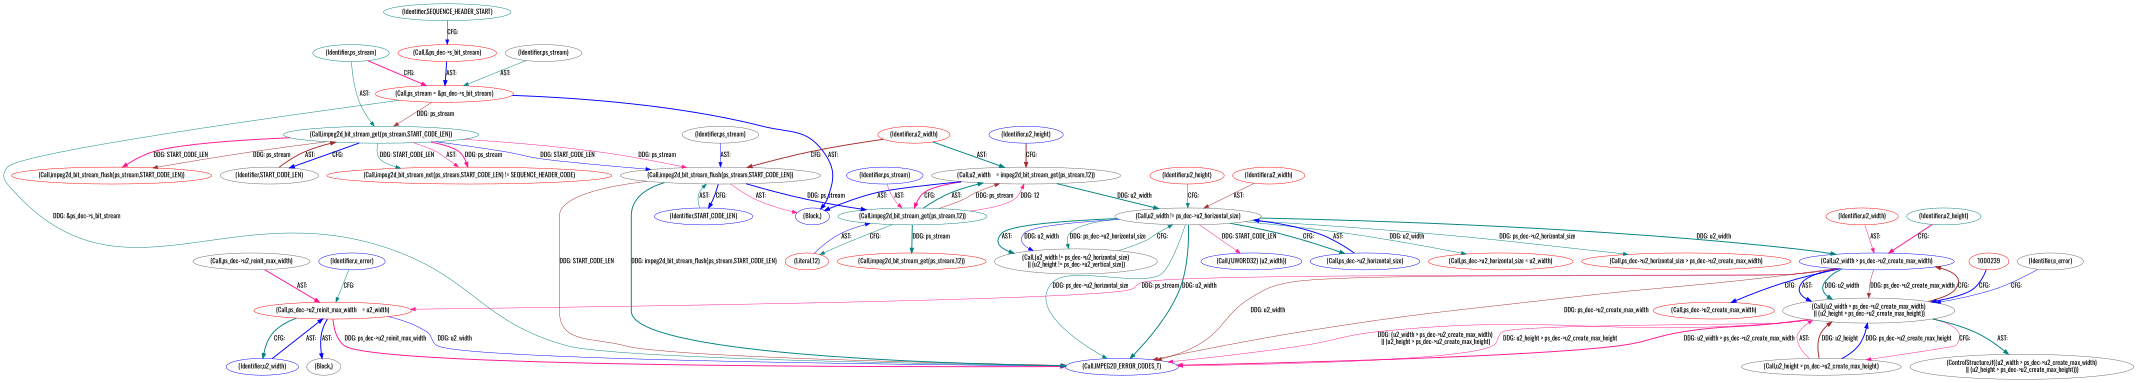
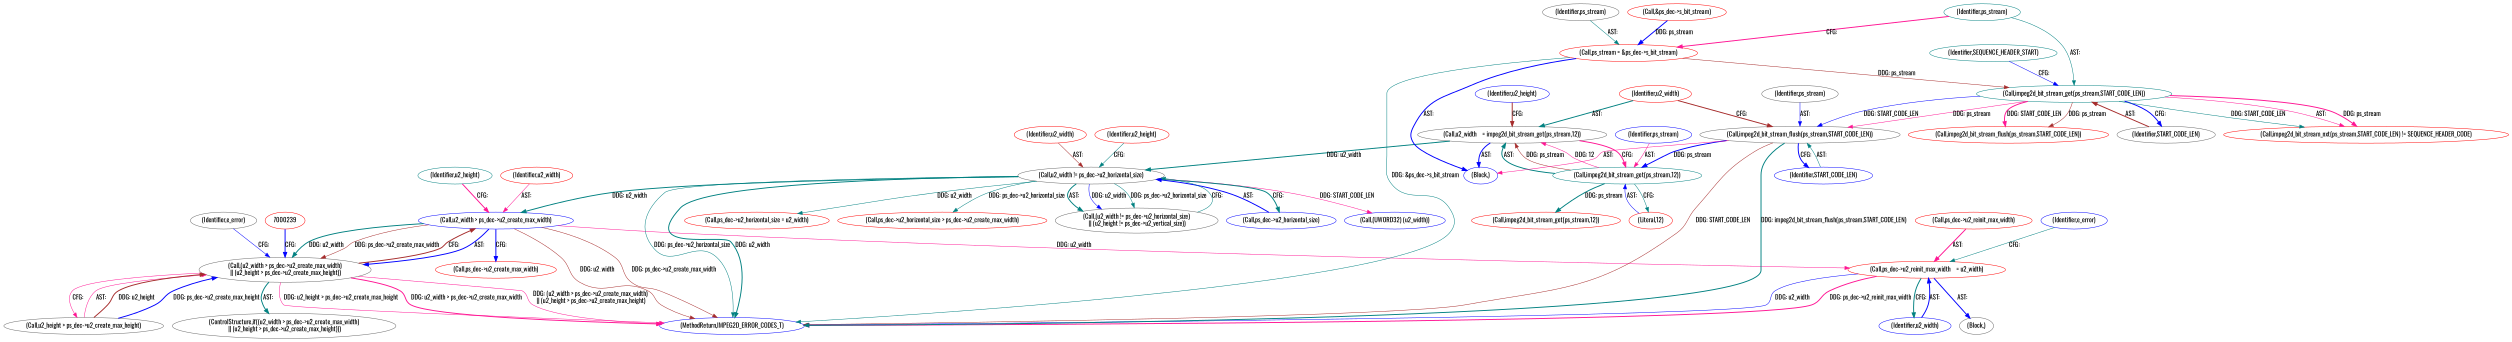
edge "(Identifier,SEQUENCE_HEADER_START)" -> "(Call,&ps_dec->s_bit_stream)": now "(Identifier,SEQUENCE_HEADER_START)" -> "(Call,impeg2d_bit_stream_get(ps_stream,START_CODE_LEN))"
edge "(Call,&ps_dec->s_bit_stream)" -> "(Call,ps_stream = &ps_dec->s_bit_stream)": label "AST: " -> "DDG: ps_stream"
node "(Call,ps_dec->u2_reinit_max_width)": color gray40 -> red
node "1000239": label "1000239" -> "7000239"
edge "(Call,u2_width > ps_dec->u2_create_max_width)" -> "(Call,ps_dec->u2_reinit_max_width    = u2_width)": label "DDG: ps_stream" -> "DDG: u2_width"
node "(Call,IMPEG2D_ERROR_CODES_T)": label "(Call,IMPEG2D_ERROR_CODES_T)" -> "(MethodReturn,IMPEG2D_ERROR_CODES_T)"
